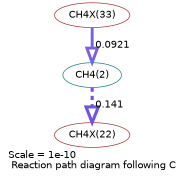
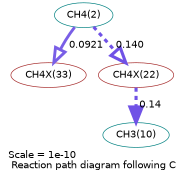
edge "CH4X(33)" -> "CH4(2)": reversed
edge "CH4(2)" -> "CH4X(22)": label " 0.141" -> " 0.140"
node "CH3(10)": added
